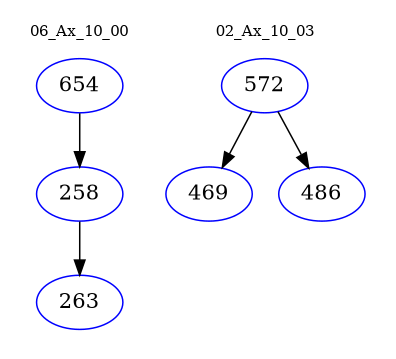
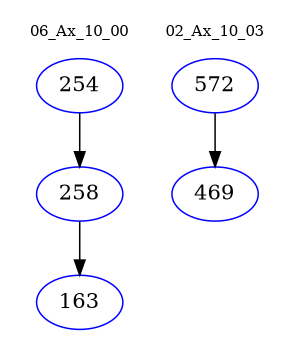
node "654": label "654" -> "254"
node "486": removed
node "263": label "263" -> "163"
